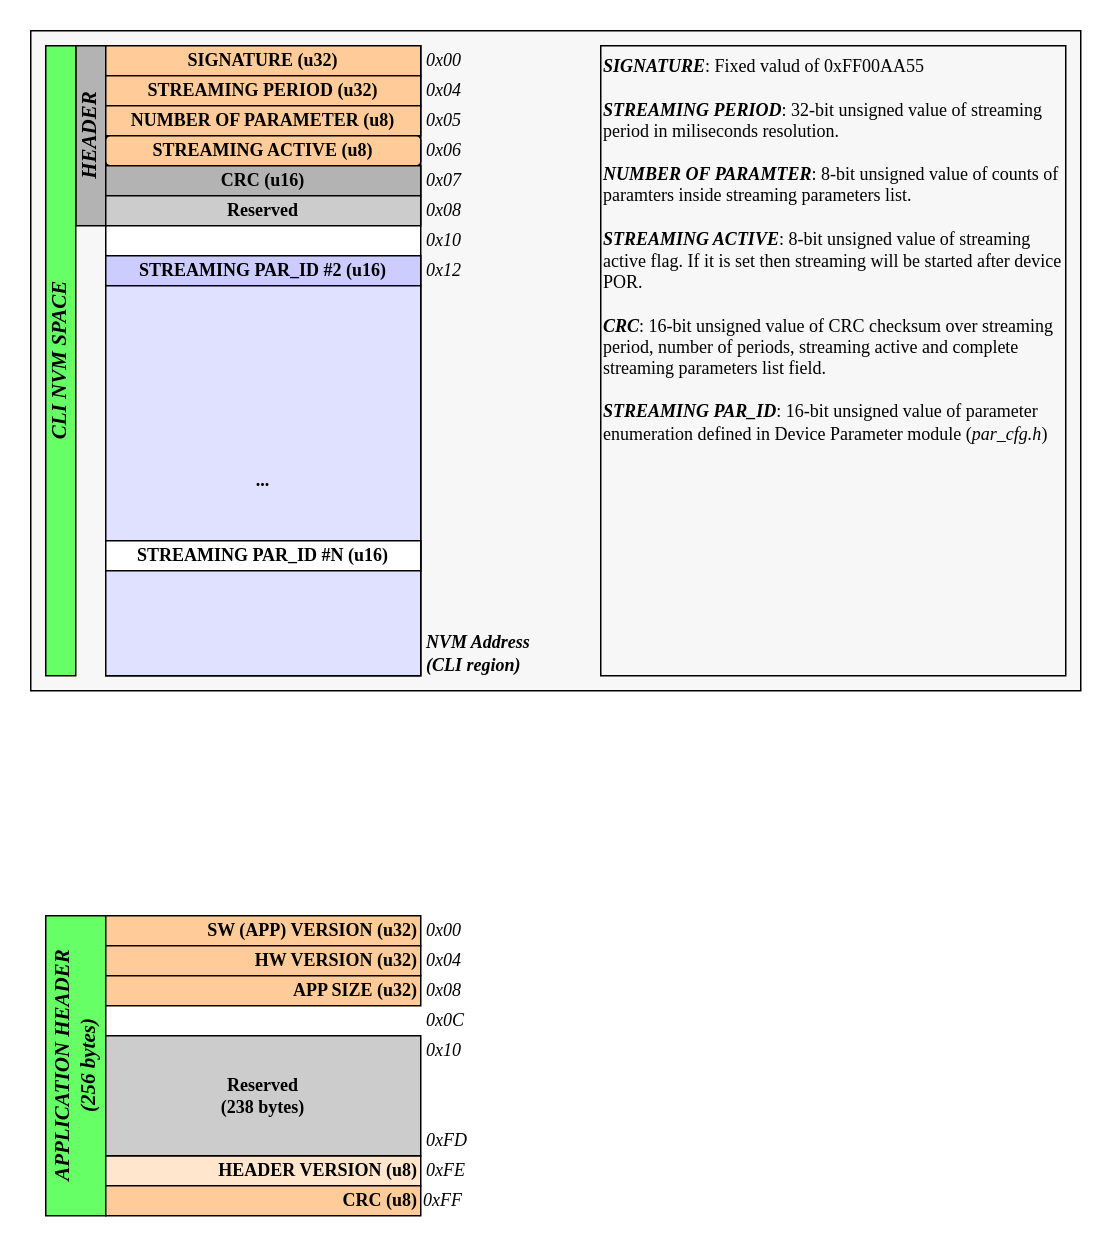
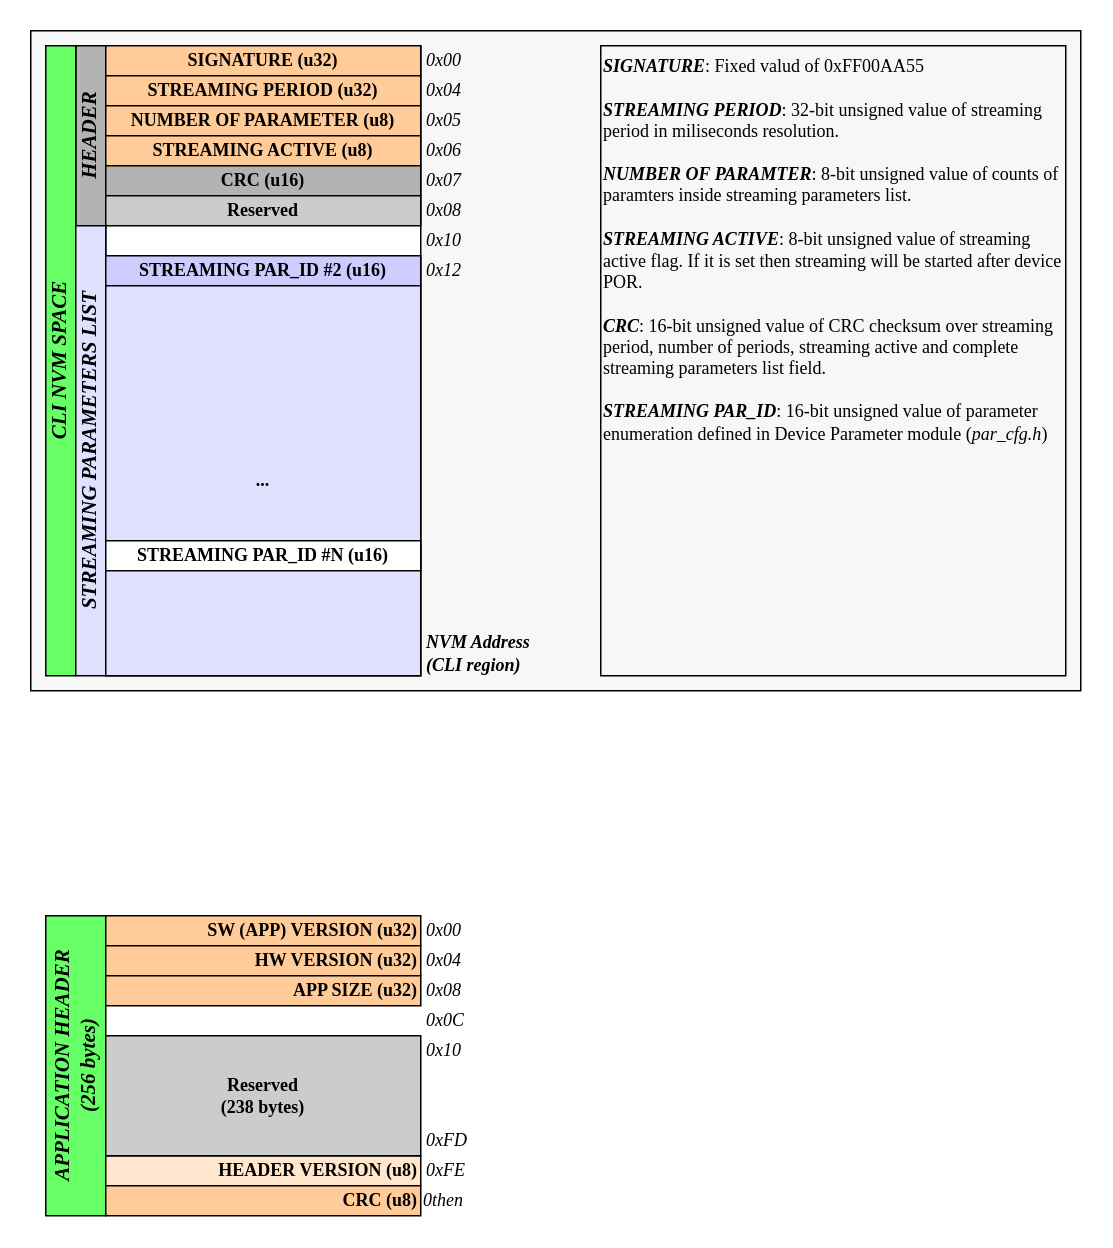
node "STREAMING ACTIVE (u8)": shape rounded rectangle -> rectangle
node "STREAMING PARAMETERS LIST": added
node "0xFF": label "0xFF" -> "0then"
